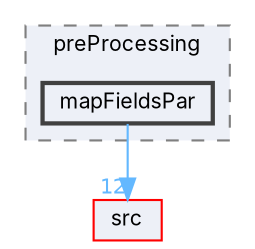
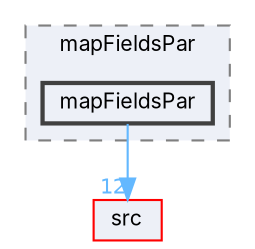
cluster "preProcessing": label "preProcessing" -> "mapFieldsPar"
